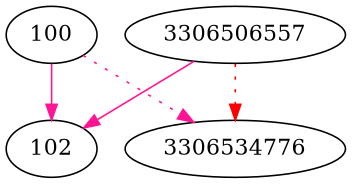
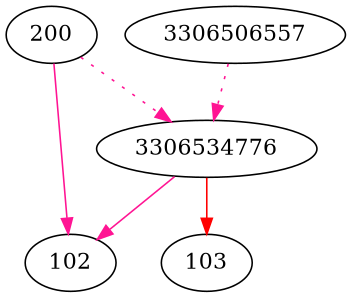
node "100": label "100" -> "200"
edge "3306506557" -> "3306534776": color red -> deeppink
edge "3306506557" -> "102": now "3306534776" -> "102"
node "103": added
